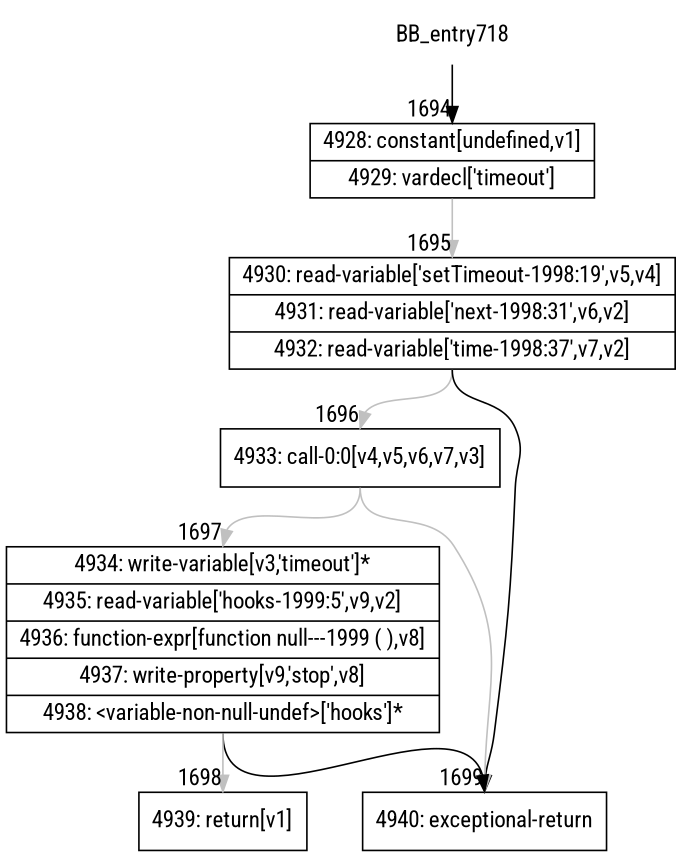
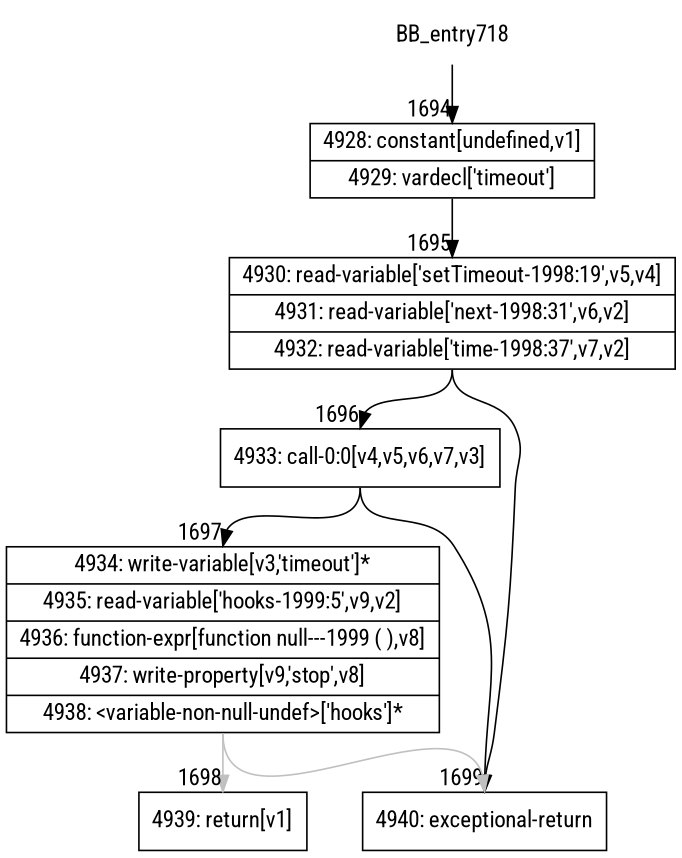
edge "4928: constant[undefined,v1]" -> "4930: read-variable['setTimeout-1998:19',v5,v4]": color gray -> black
edge "4930: read-variable['setTimeout-1998:19',v5,v4]" -> "4933: call-0:0[v4,v5,v6,v7,v3]": color gray -> black
edge "4933: call-0:0[v4,v5,v6,v7,v3]" -> "4934: write-variable[v3,'timeout']*": color gray -> black
edge "4933: call-0:0[v4,v5,v6,v7,v3]" -> "4940: exceptional-return": color gray -> black
edge "4934: write-variable[v3,'timeout']*" -> "4940: exceptional-return": color black -> gray
